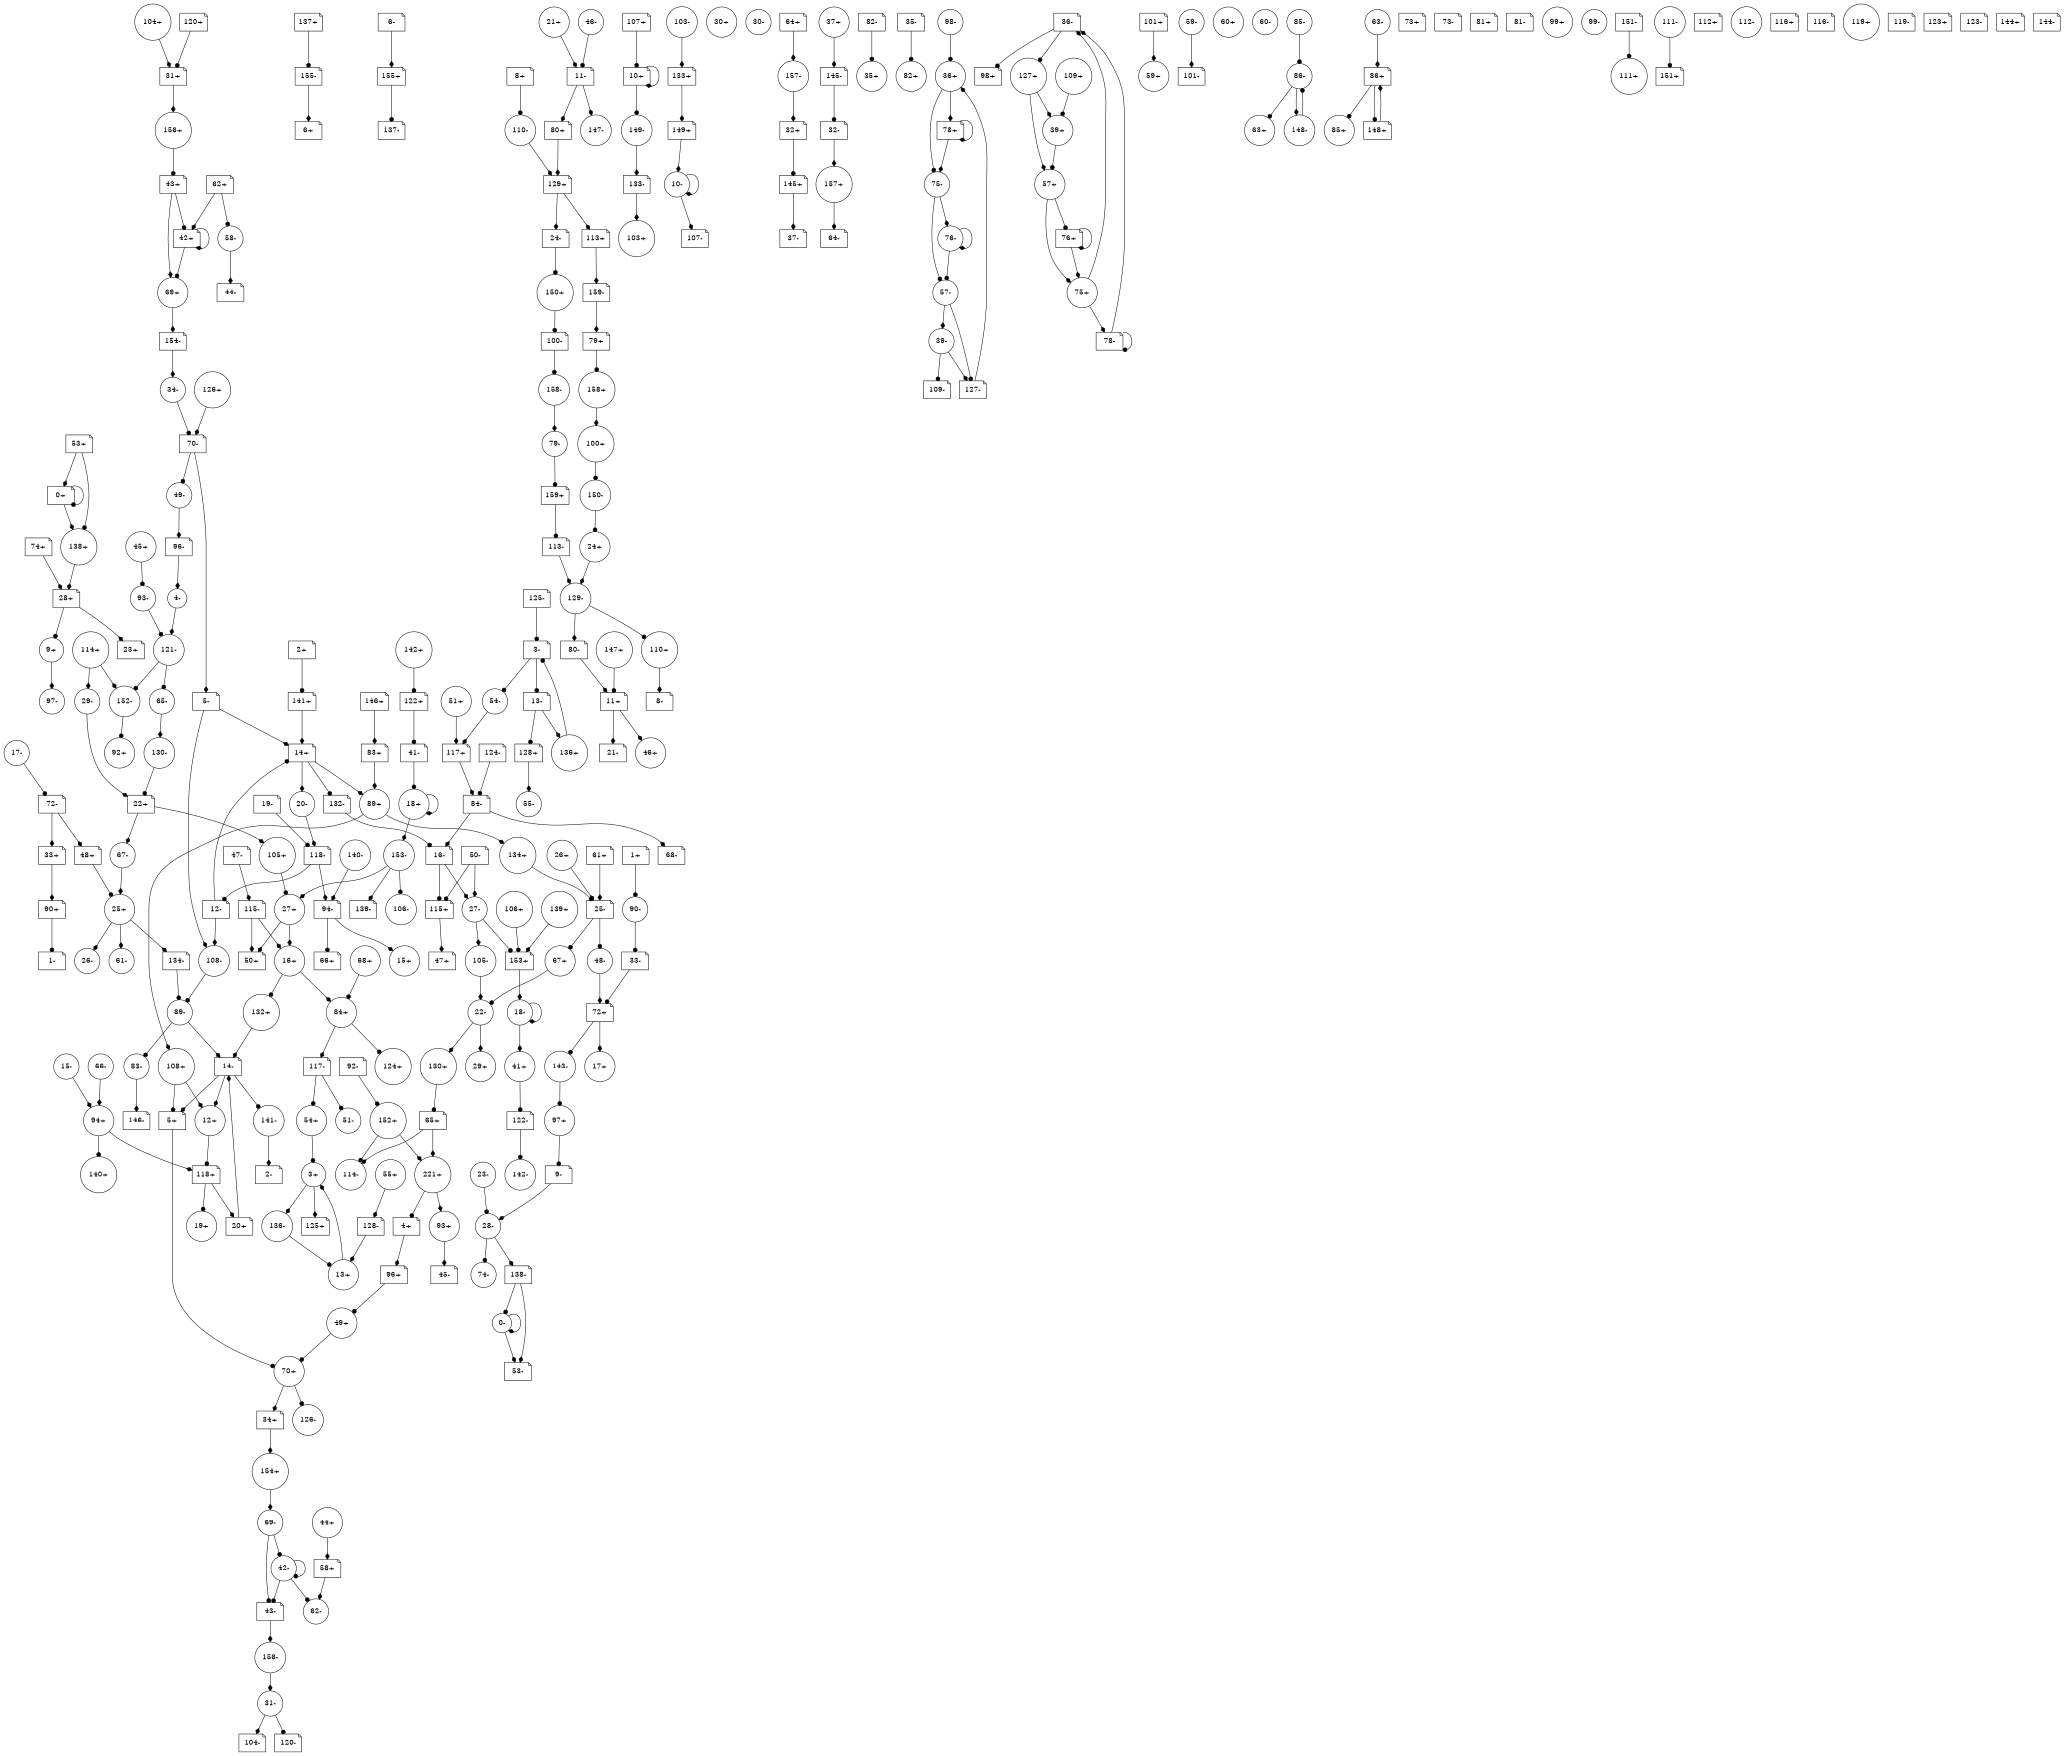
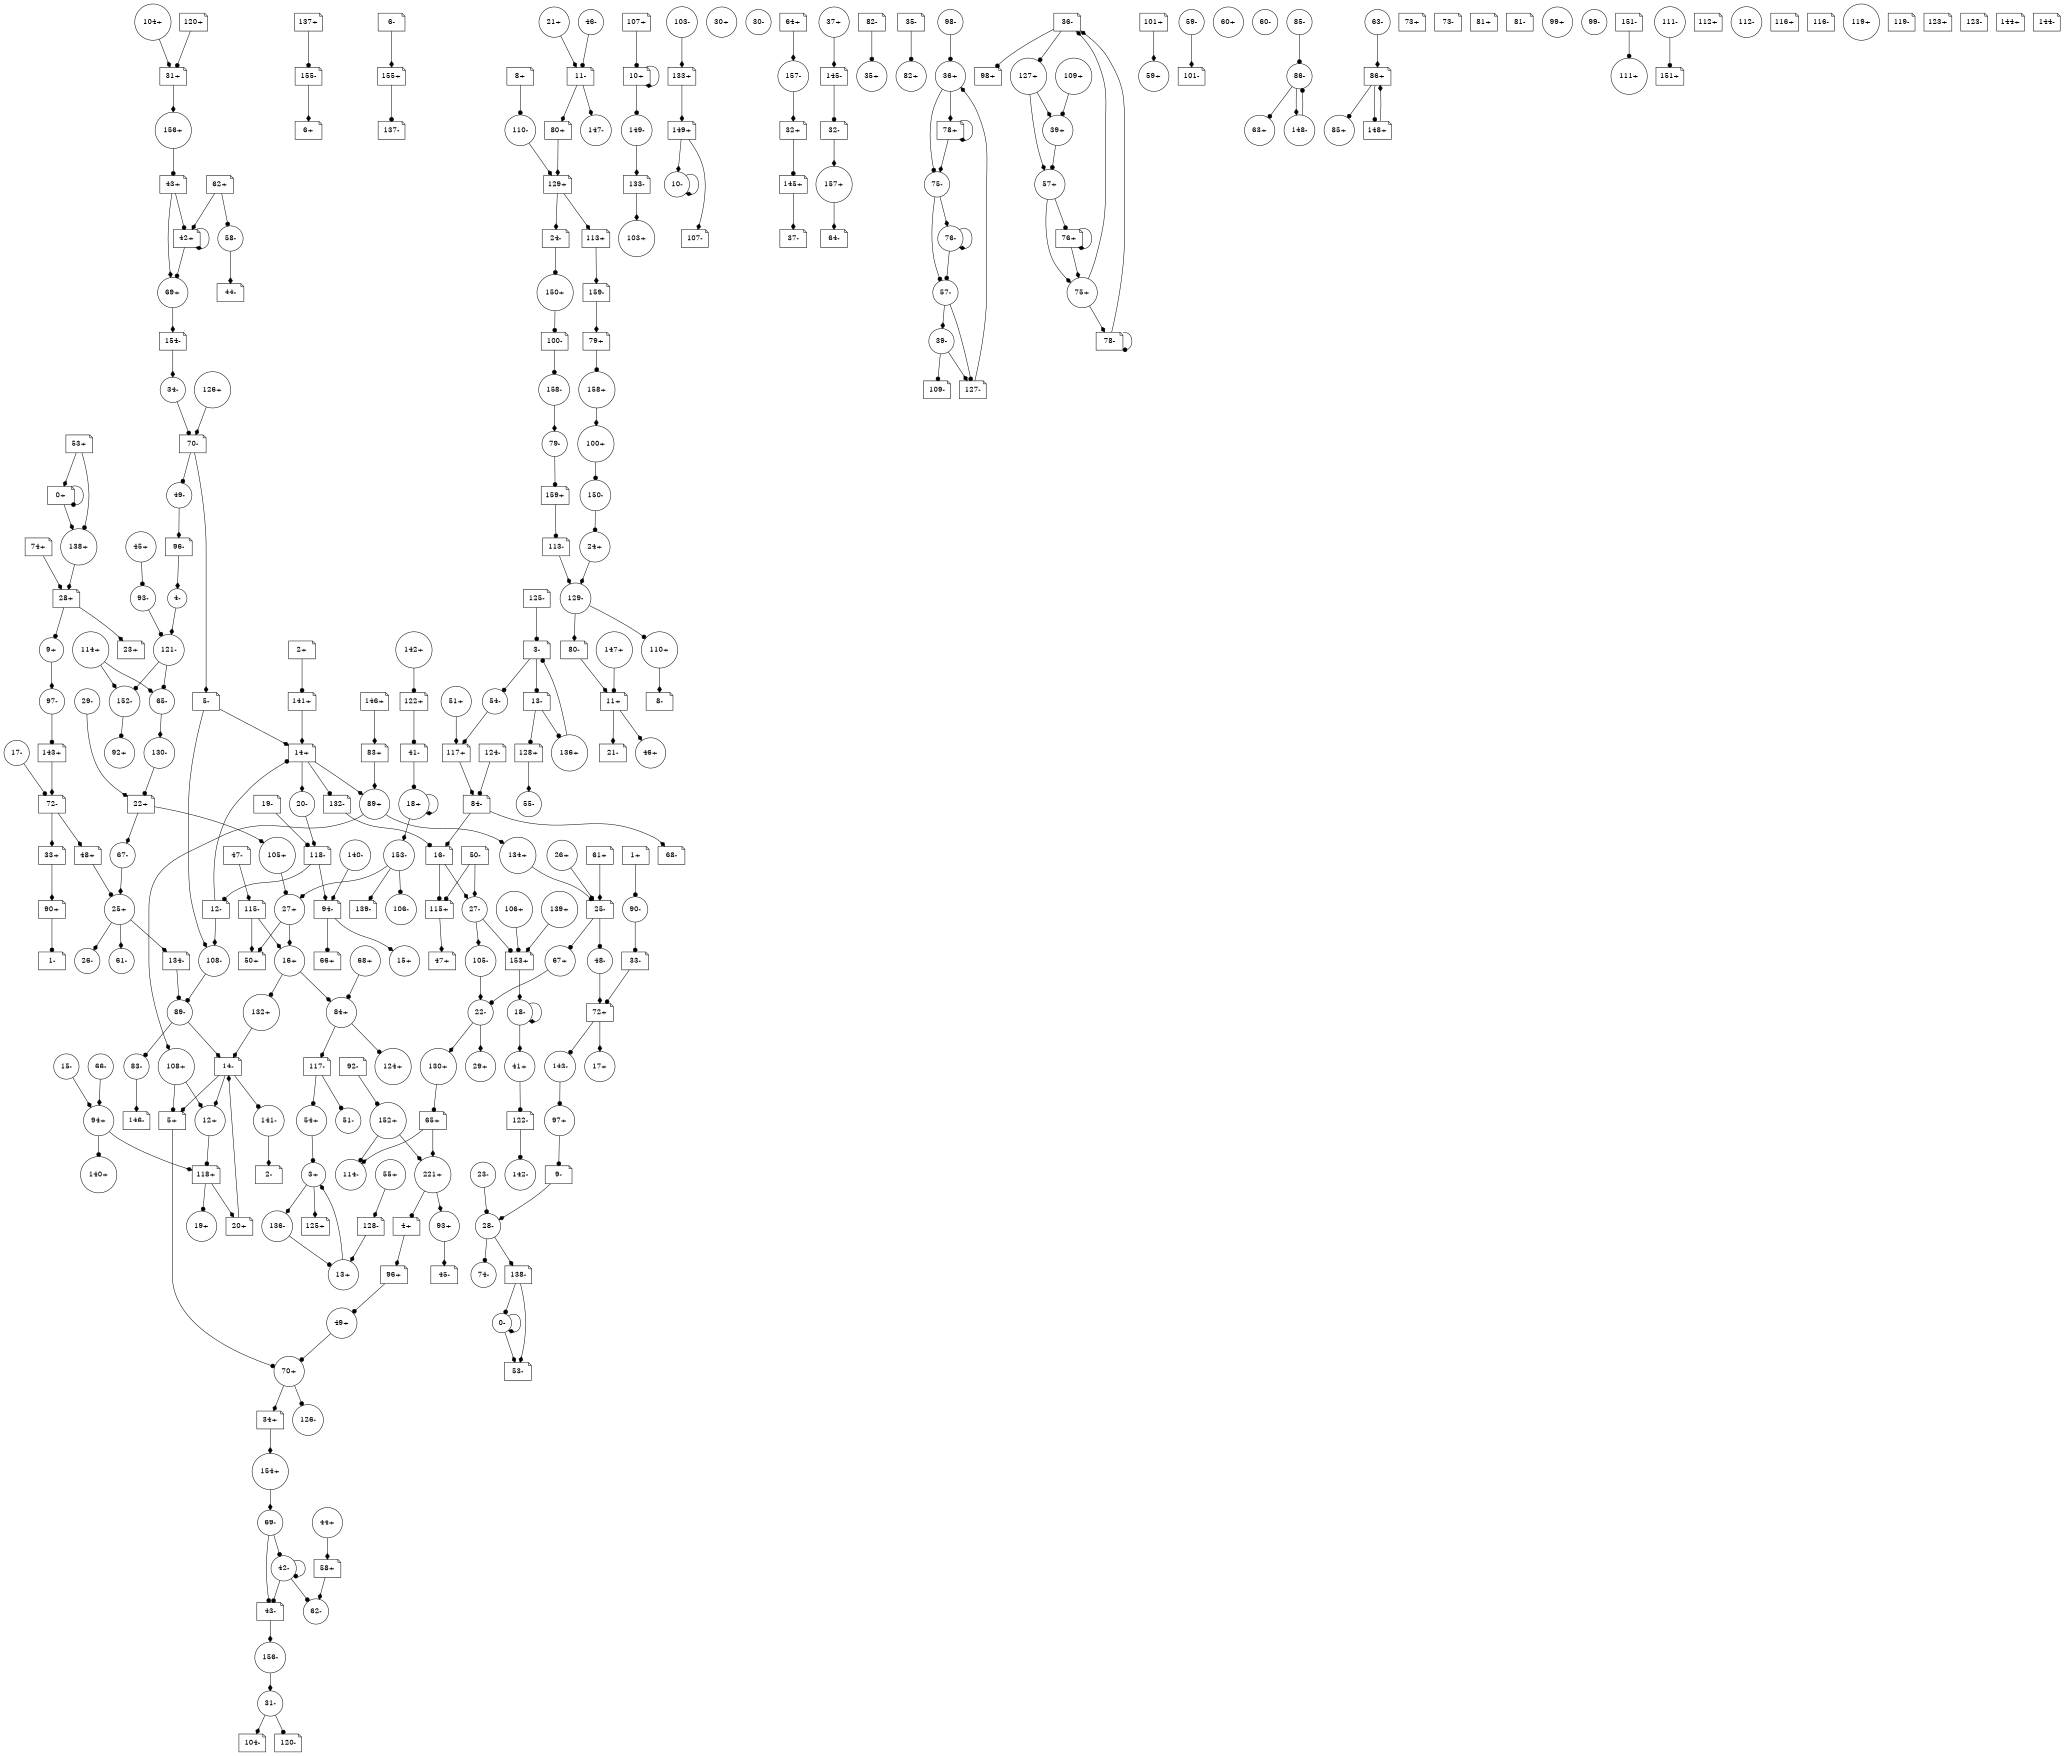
edge "10-" -> "107-": now "149+" -> "107-"
edge "114+" -> "29-": now "114+" -> "65-"
edge "13-" -> "136+": arrowhead diamond -> dot
node "143+": added
